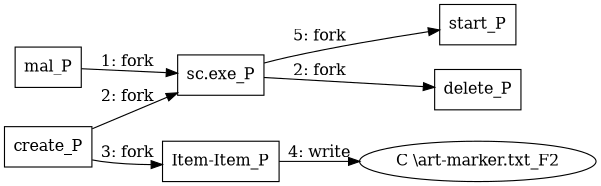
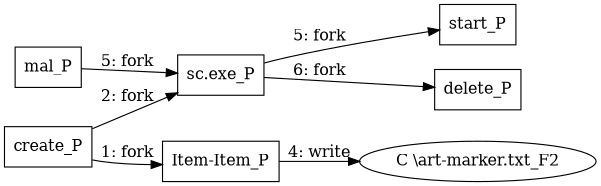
edge "mal_P" -> "sc.exe_P": label "1: fork" -> "5: fork"
edge "sc.exe_P" -> "delete_P": label "2: fork" -> "6: fork"
edge "create_P" -> "Item-Item_P": label "3: fork" -> "1: fork"
